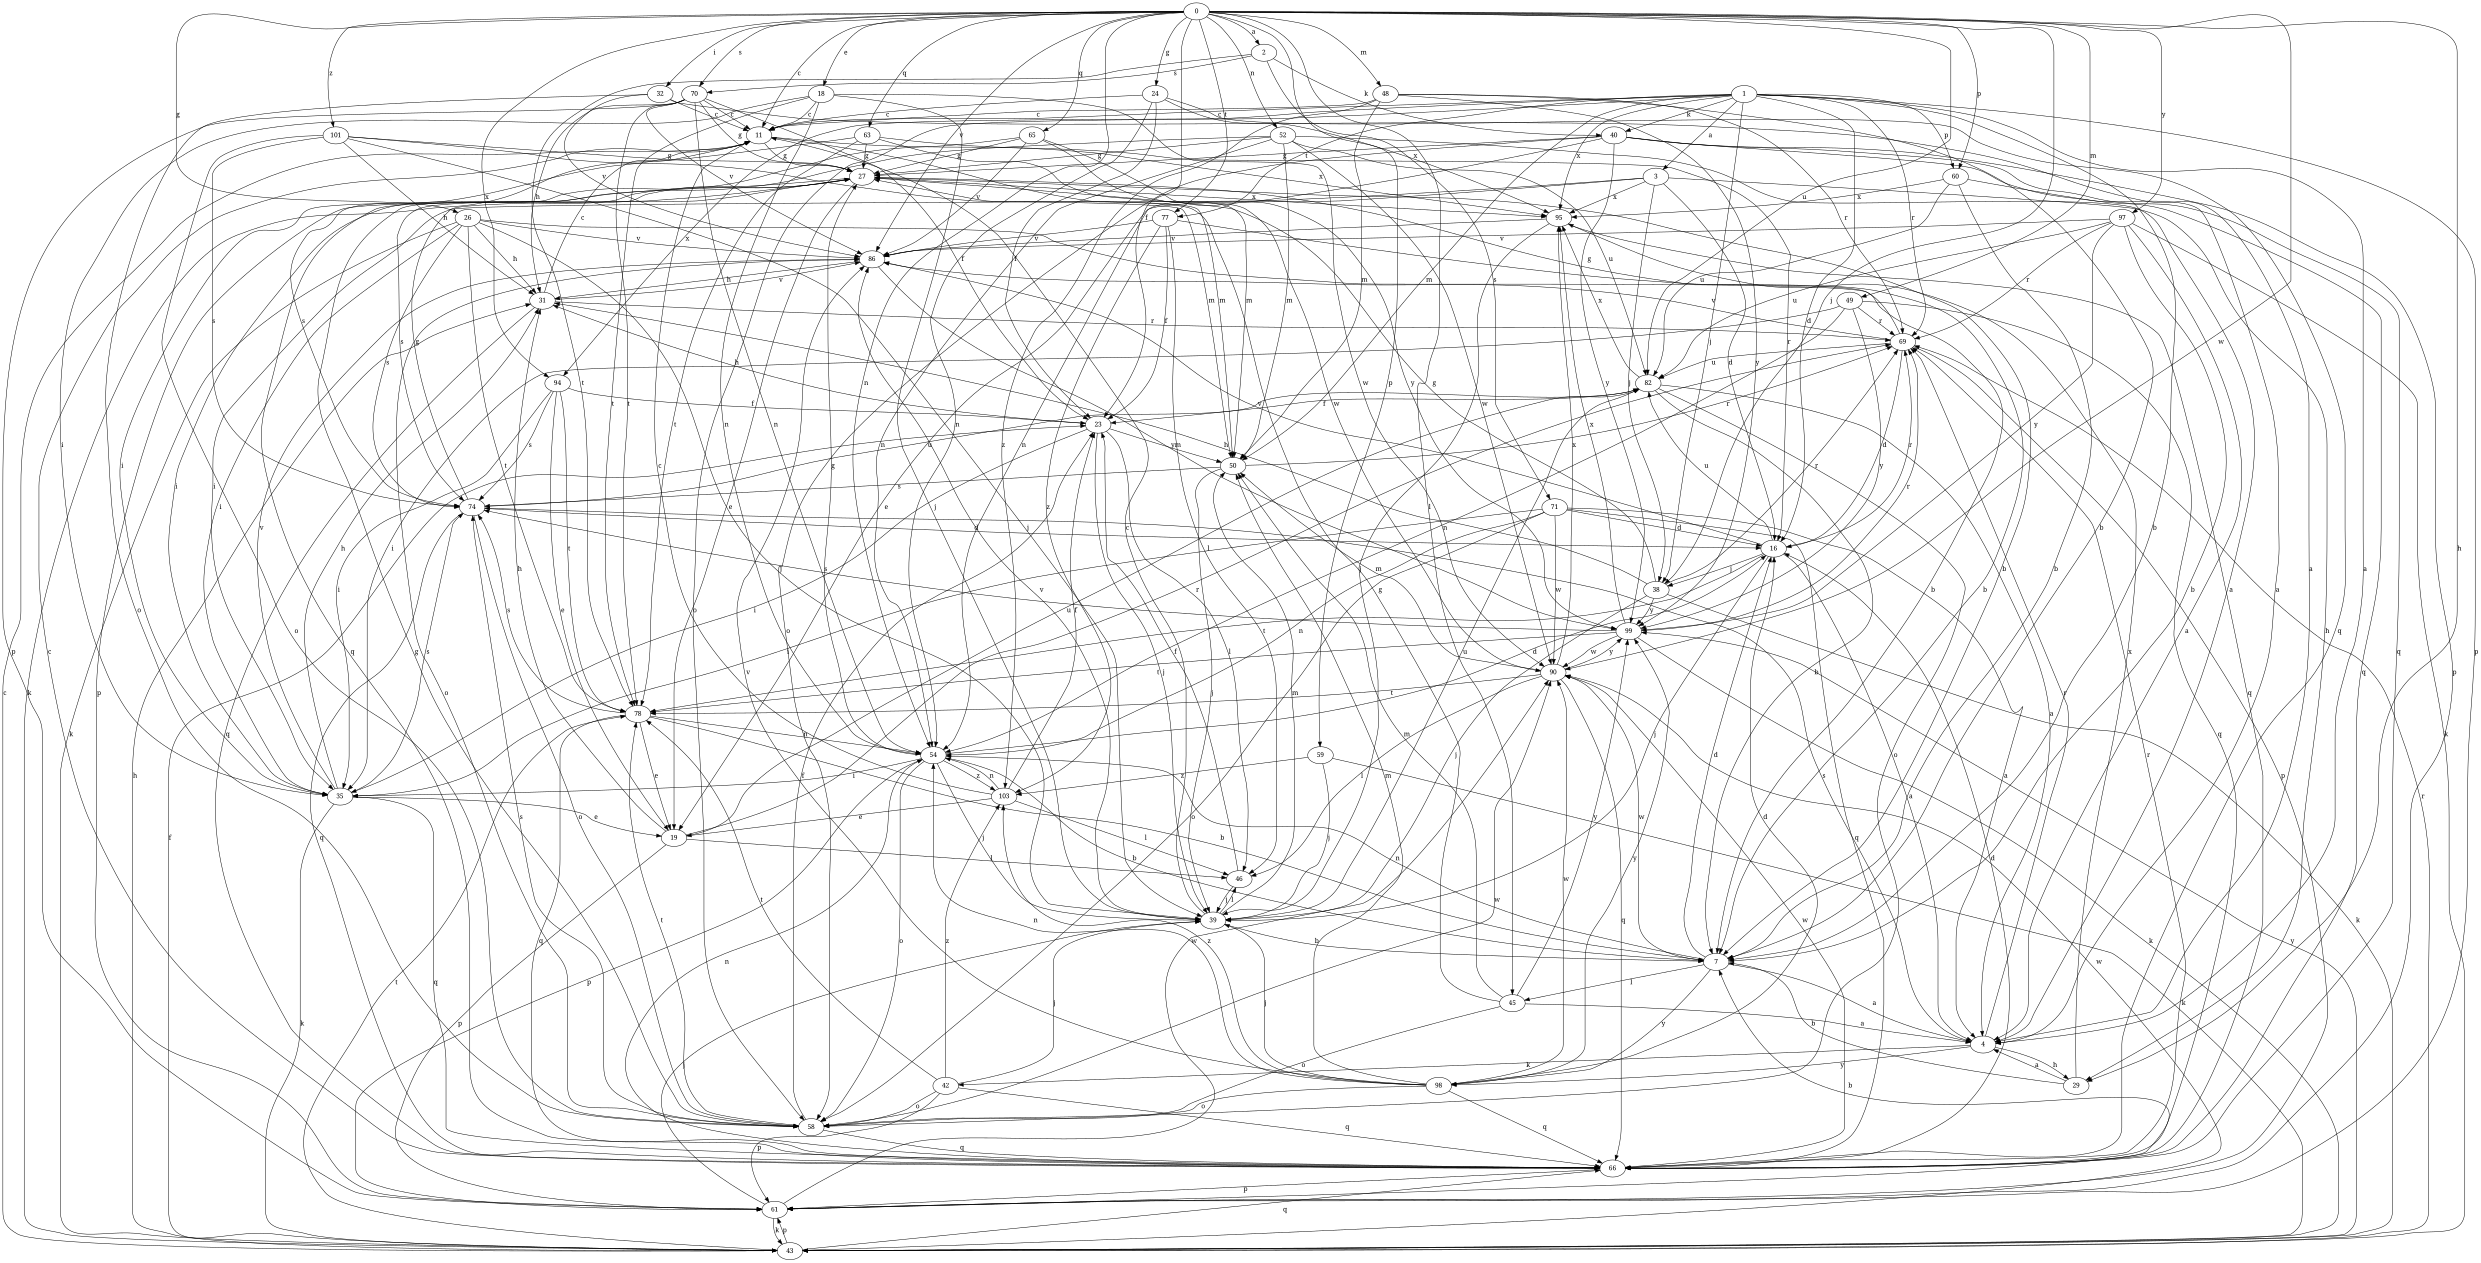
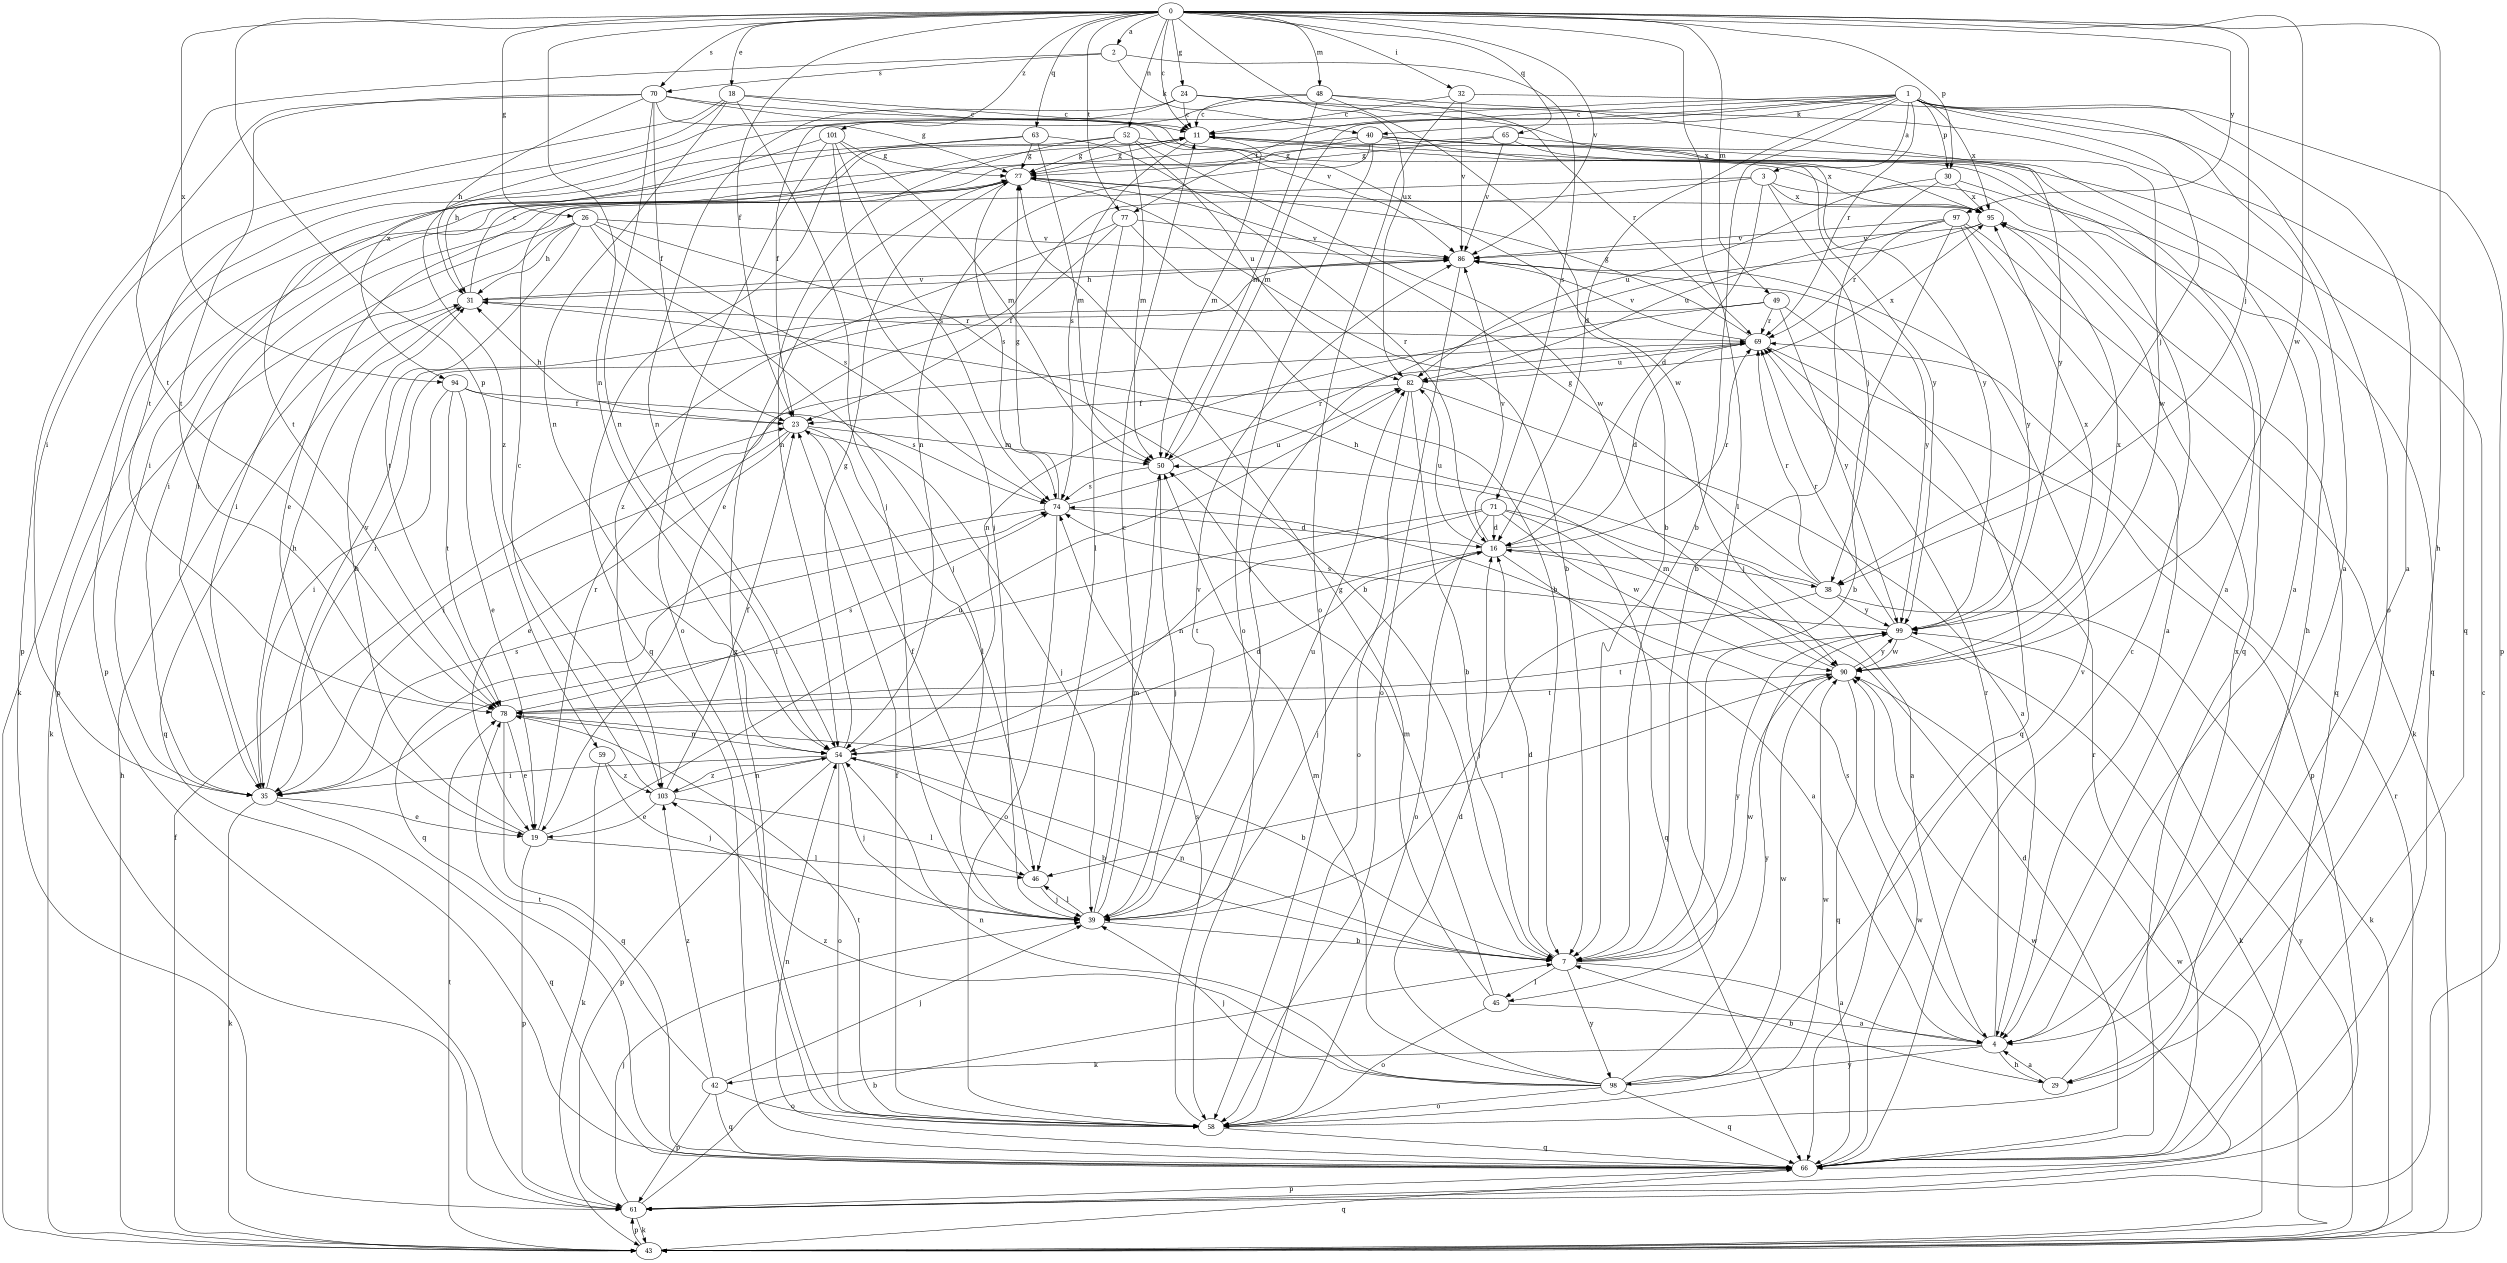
node "60": label "60" -> "30"
edge "23" -> "19": added, label "e"
edge "45" -> "99": now "7" -> "99"
